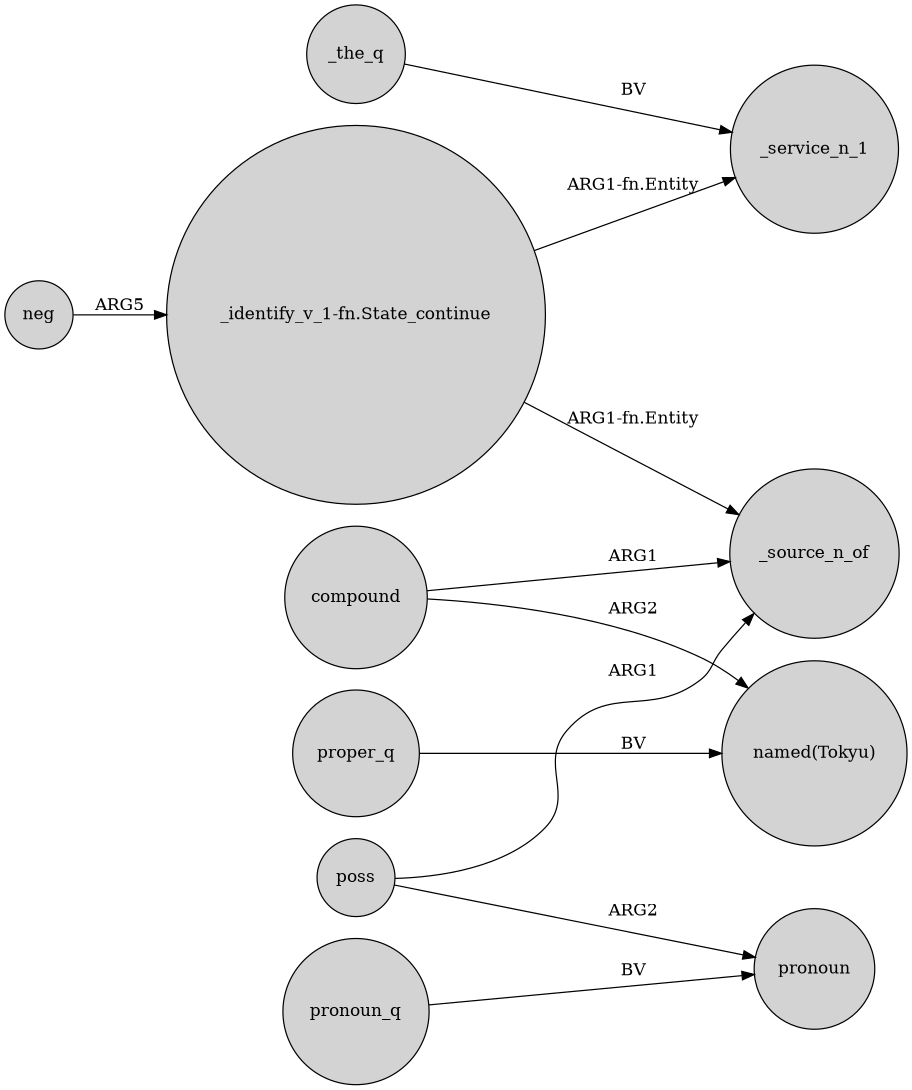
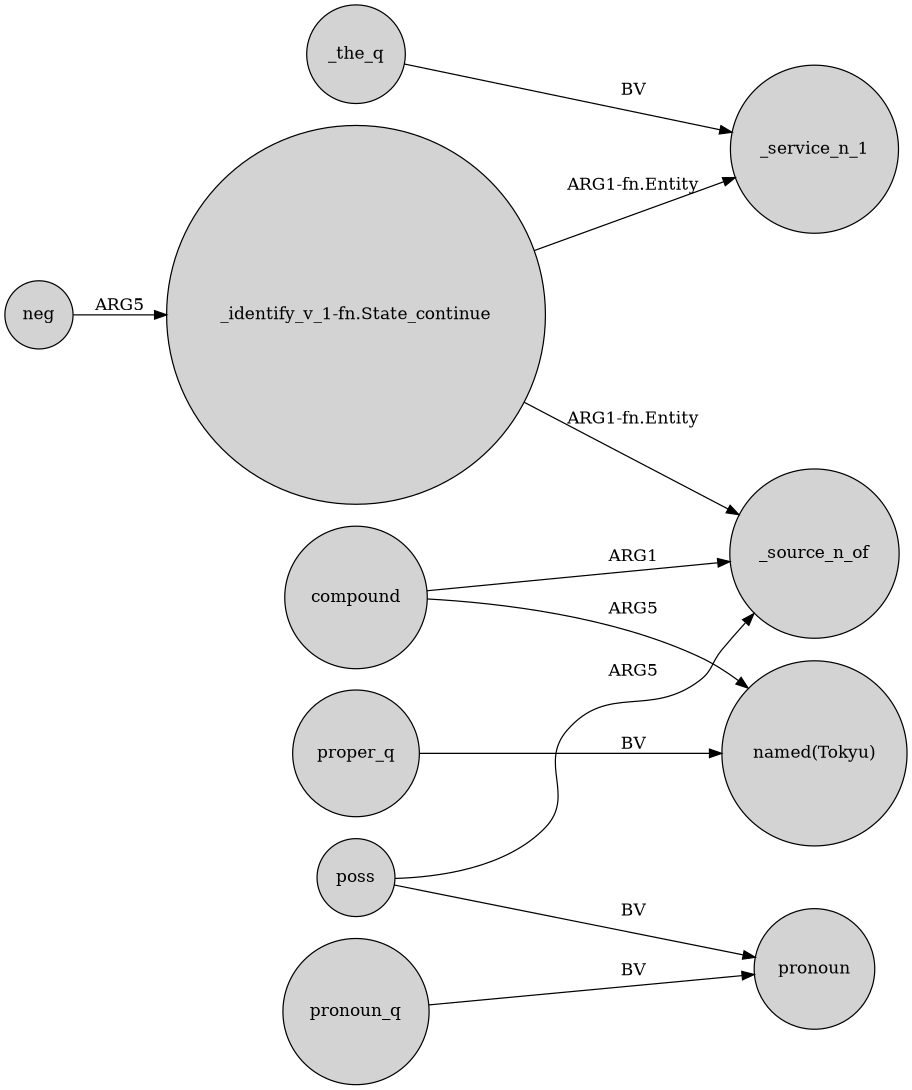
edge "compound" -> "named(Tokyu)": label "ARG2" -> "ARG5"
edge "poss" -> "_source_n_of": label "ARG1" -> "ARG5"
edge "poss" -> "pronoun": label "ARG2" -> "BV"
